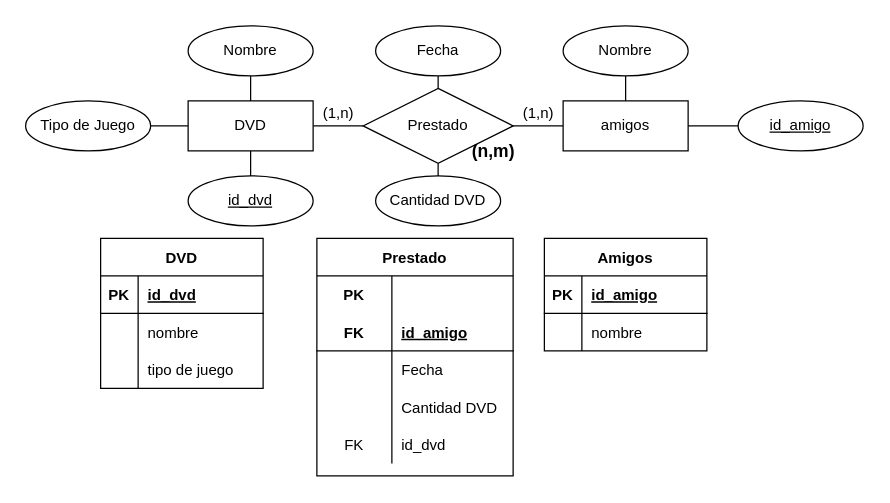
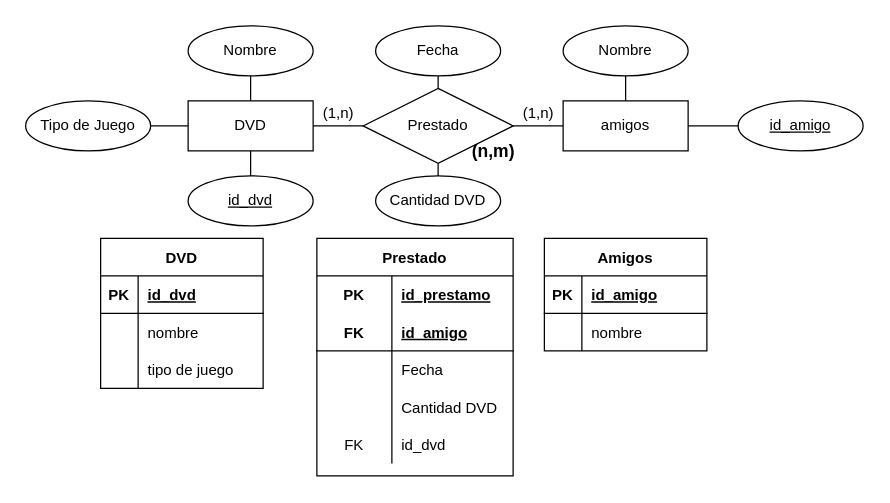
node "id_prestamo": added
